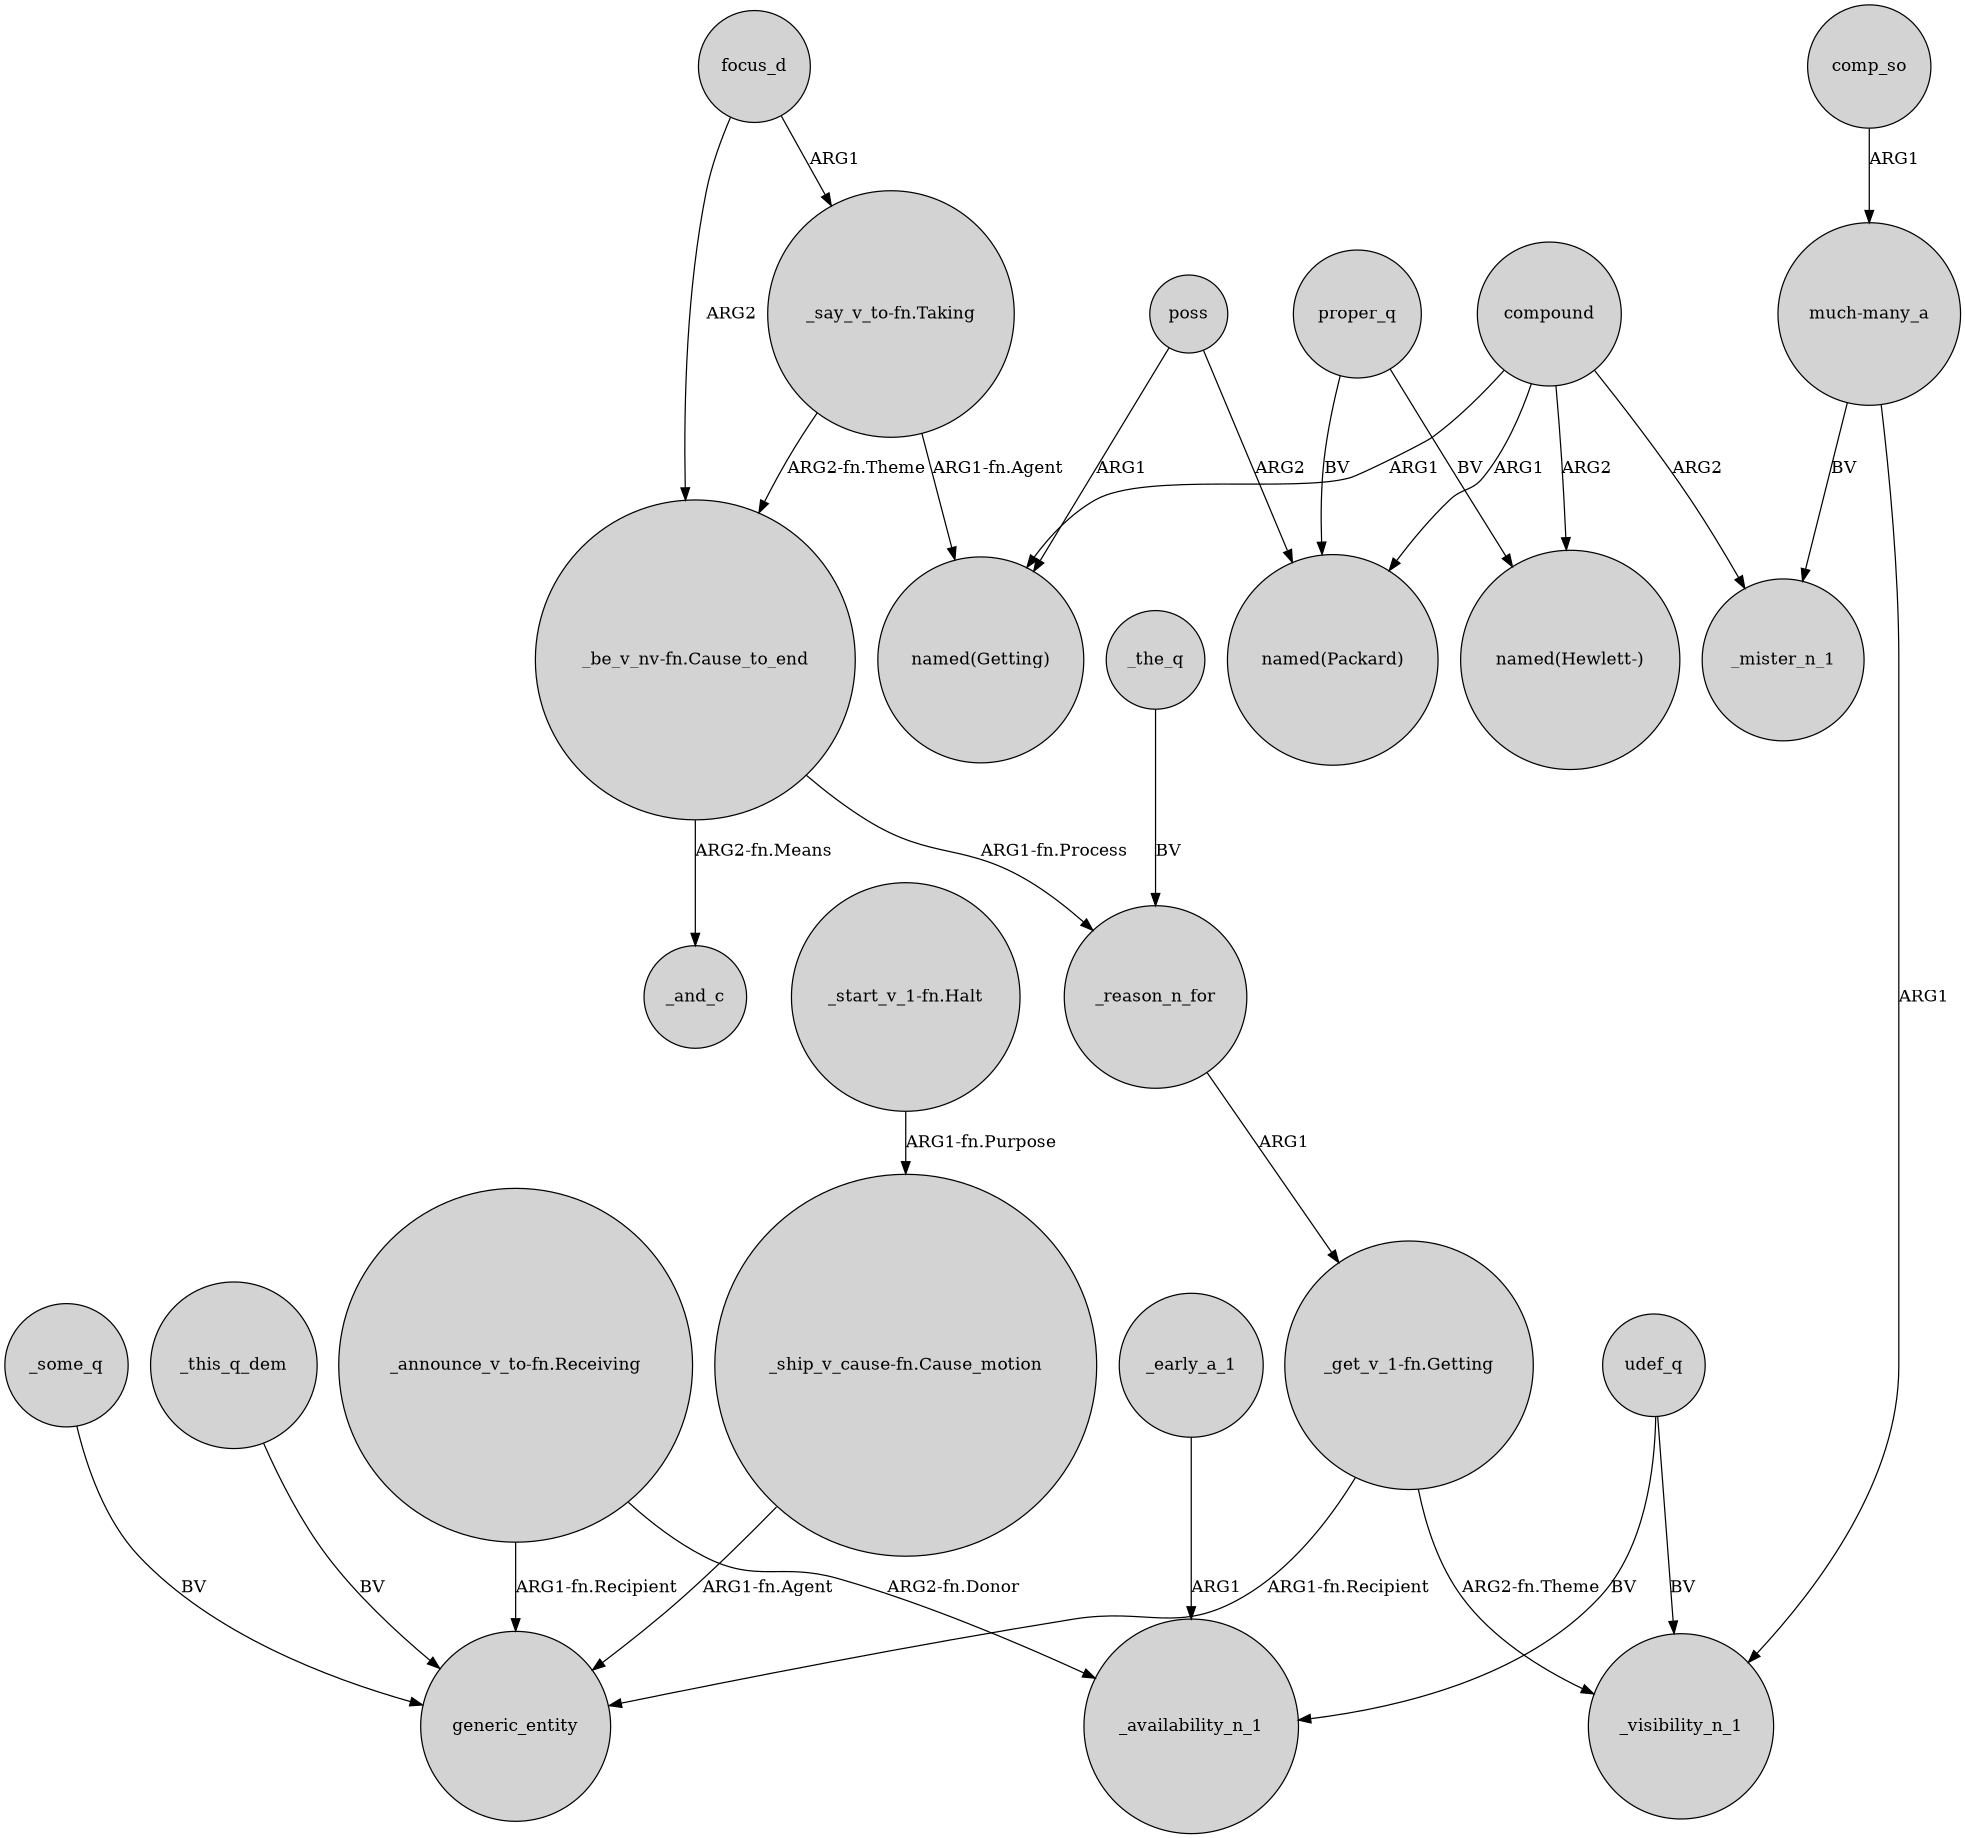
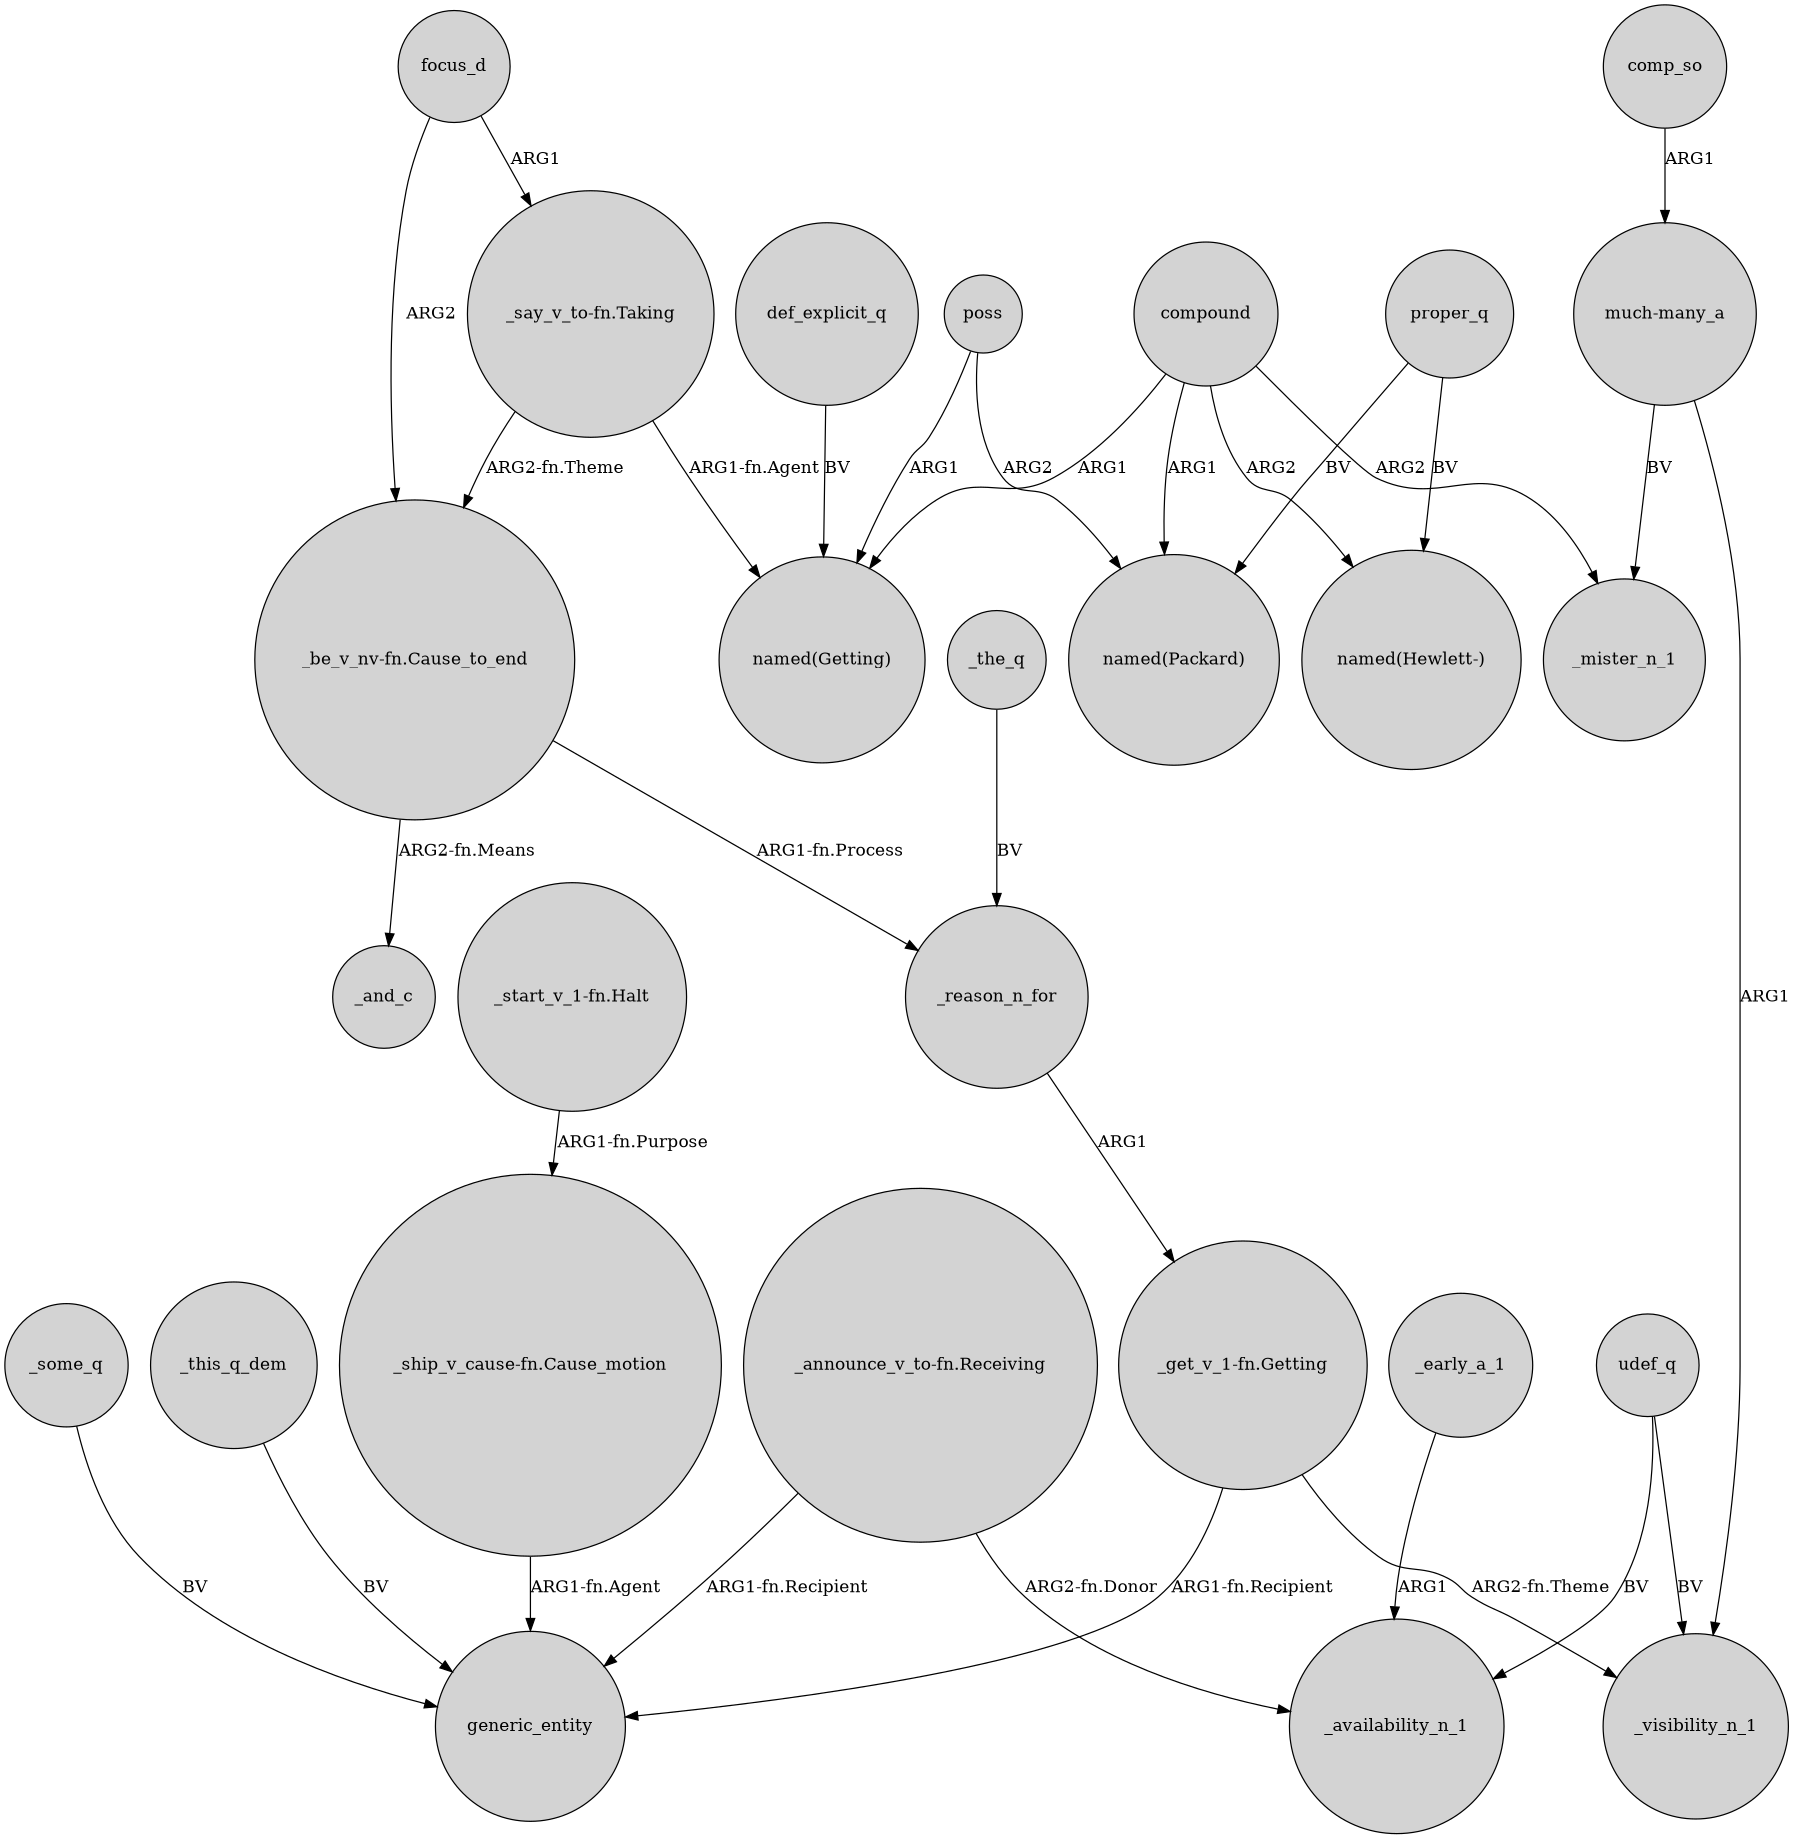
node "def_explicit_q": added
